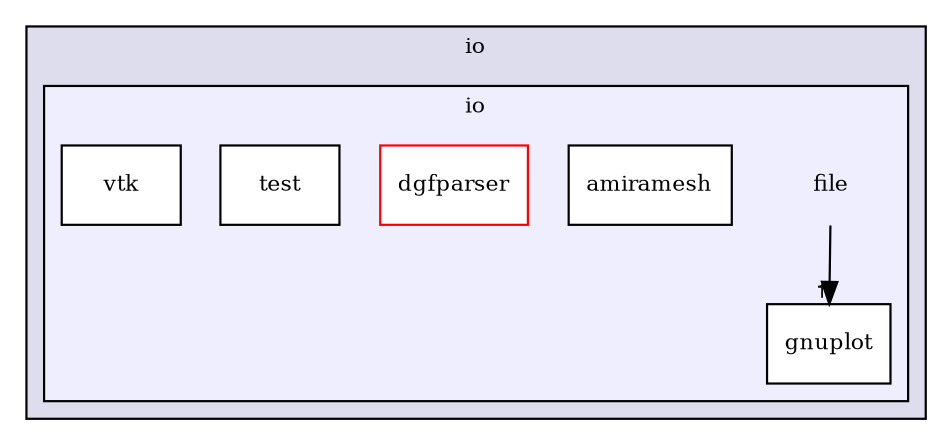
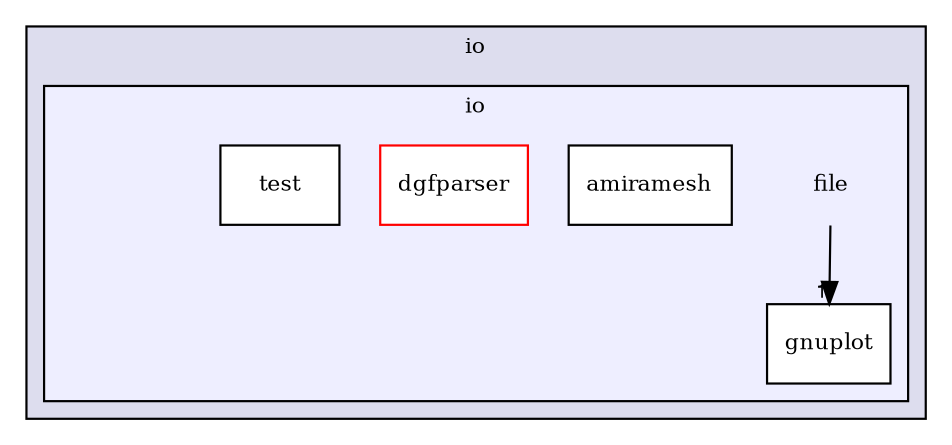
node "vtk": removed
